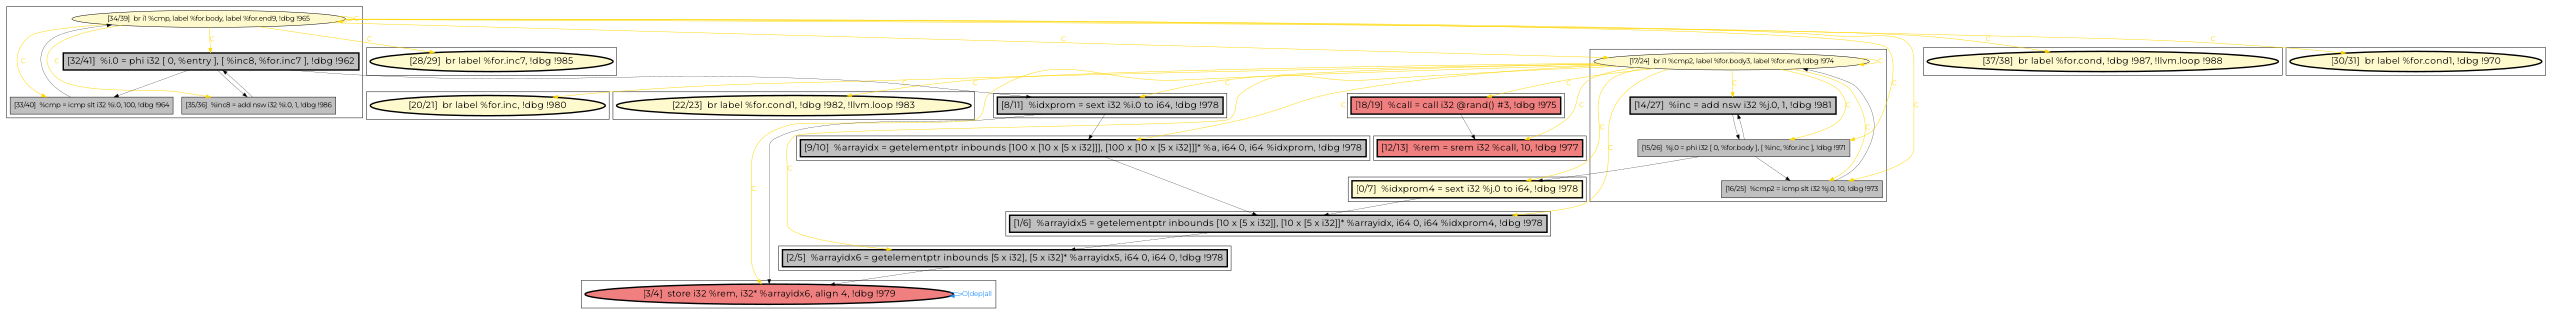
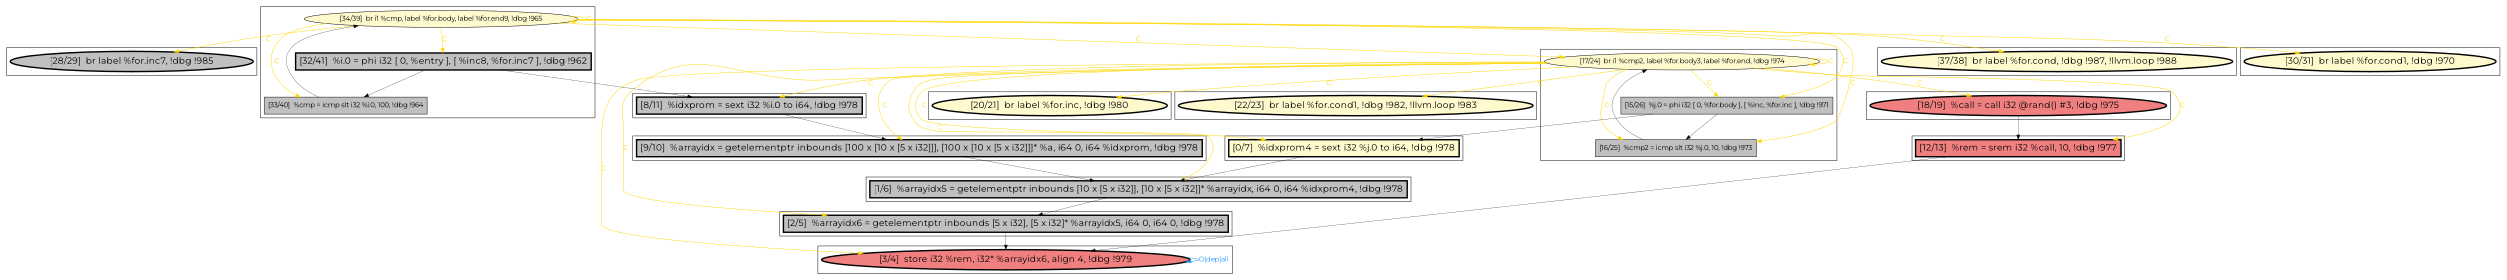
node "[28/29]  br label %for.inc7, !dbg !985": fillcolor lemonchiffon -> grey
node "[35/36]  %inc8 = add nsw i32 %i.0, 1, !dbg !986": removed
node "[18/19]  %call = call i32 @rand() #3, !dbg !975": shape box -> ellipse
node "[14/27]  %inc = add nsw i32 %j.0, 1, !dbg !981": removed
edge "[8/11]  %idxprom = sext i32 %i.0 to i64, !dbg !978" -> "[3/4]  store i32 %rem, i32* %arrayidx6, align 4, !dbg !979": now "[12/13]  %rem = srem i32 %call, 10, !dbg !977" -> "[3/4]  store i32 %rem, i32* %arrayidx6, align 4, !dbg !979"
